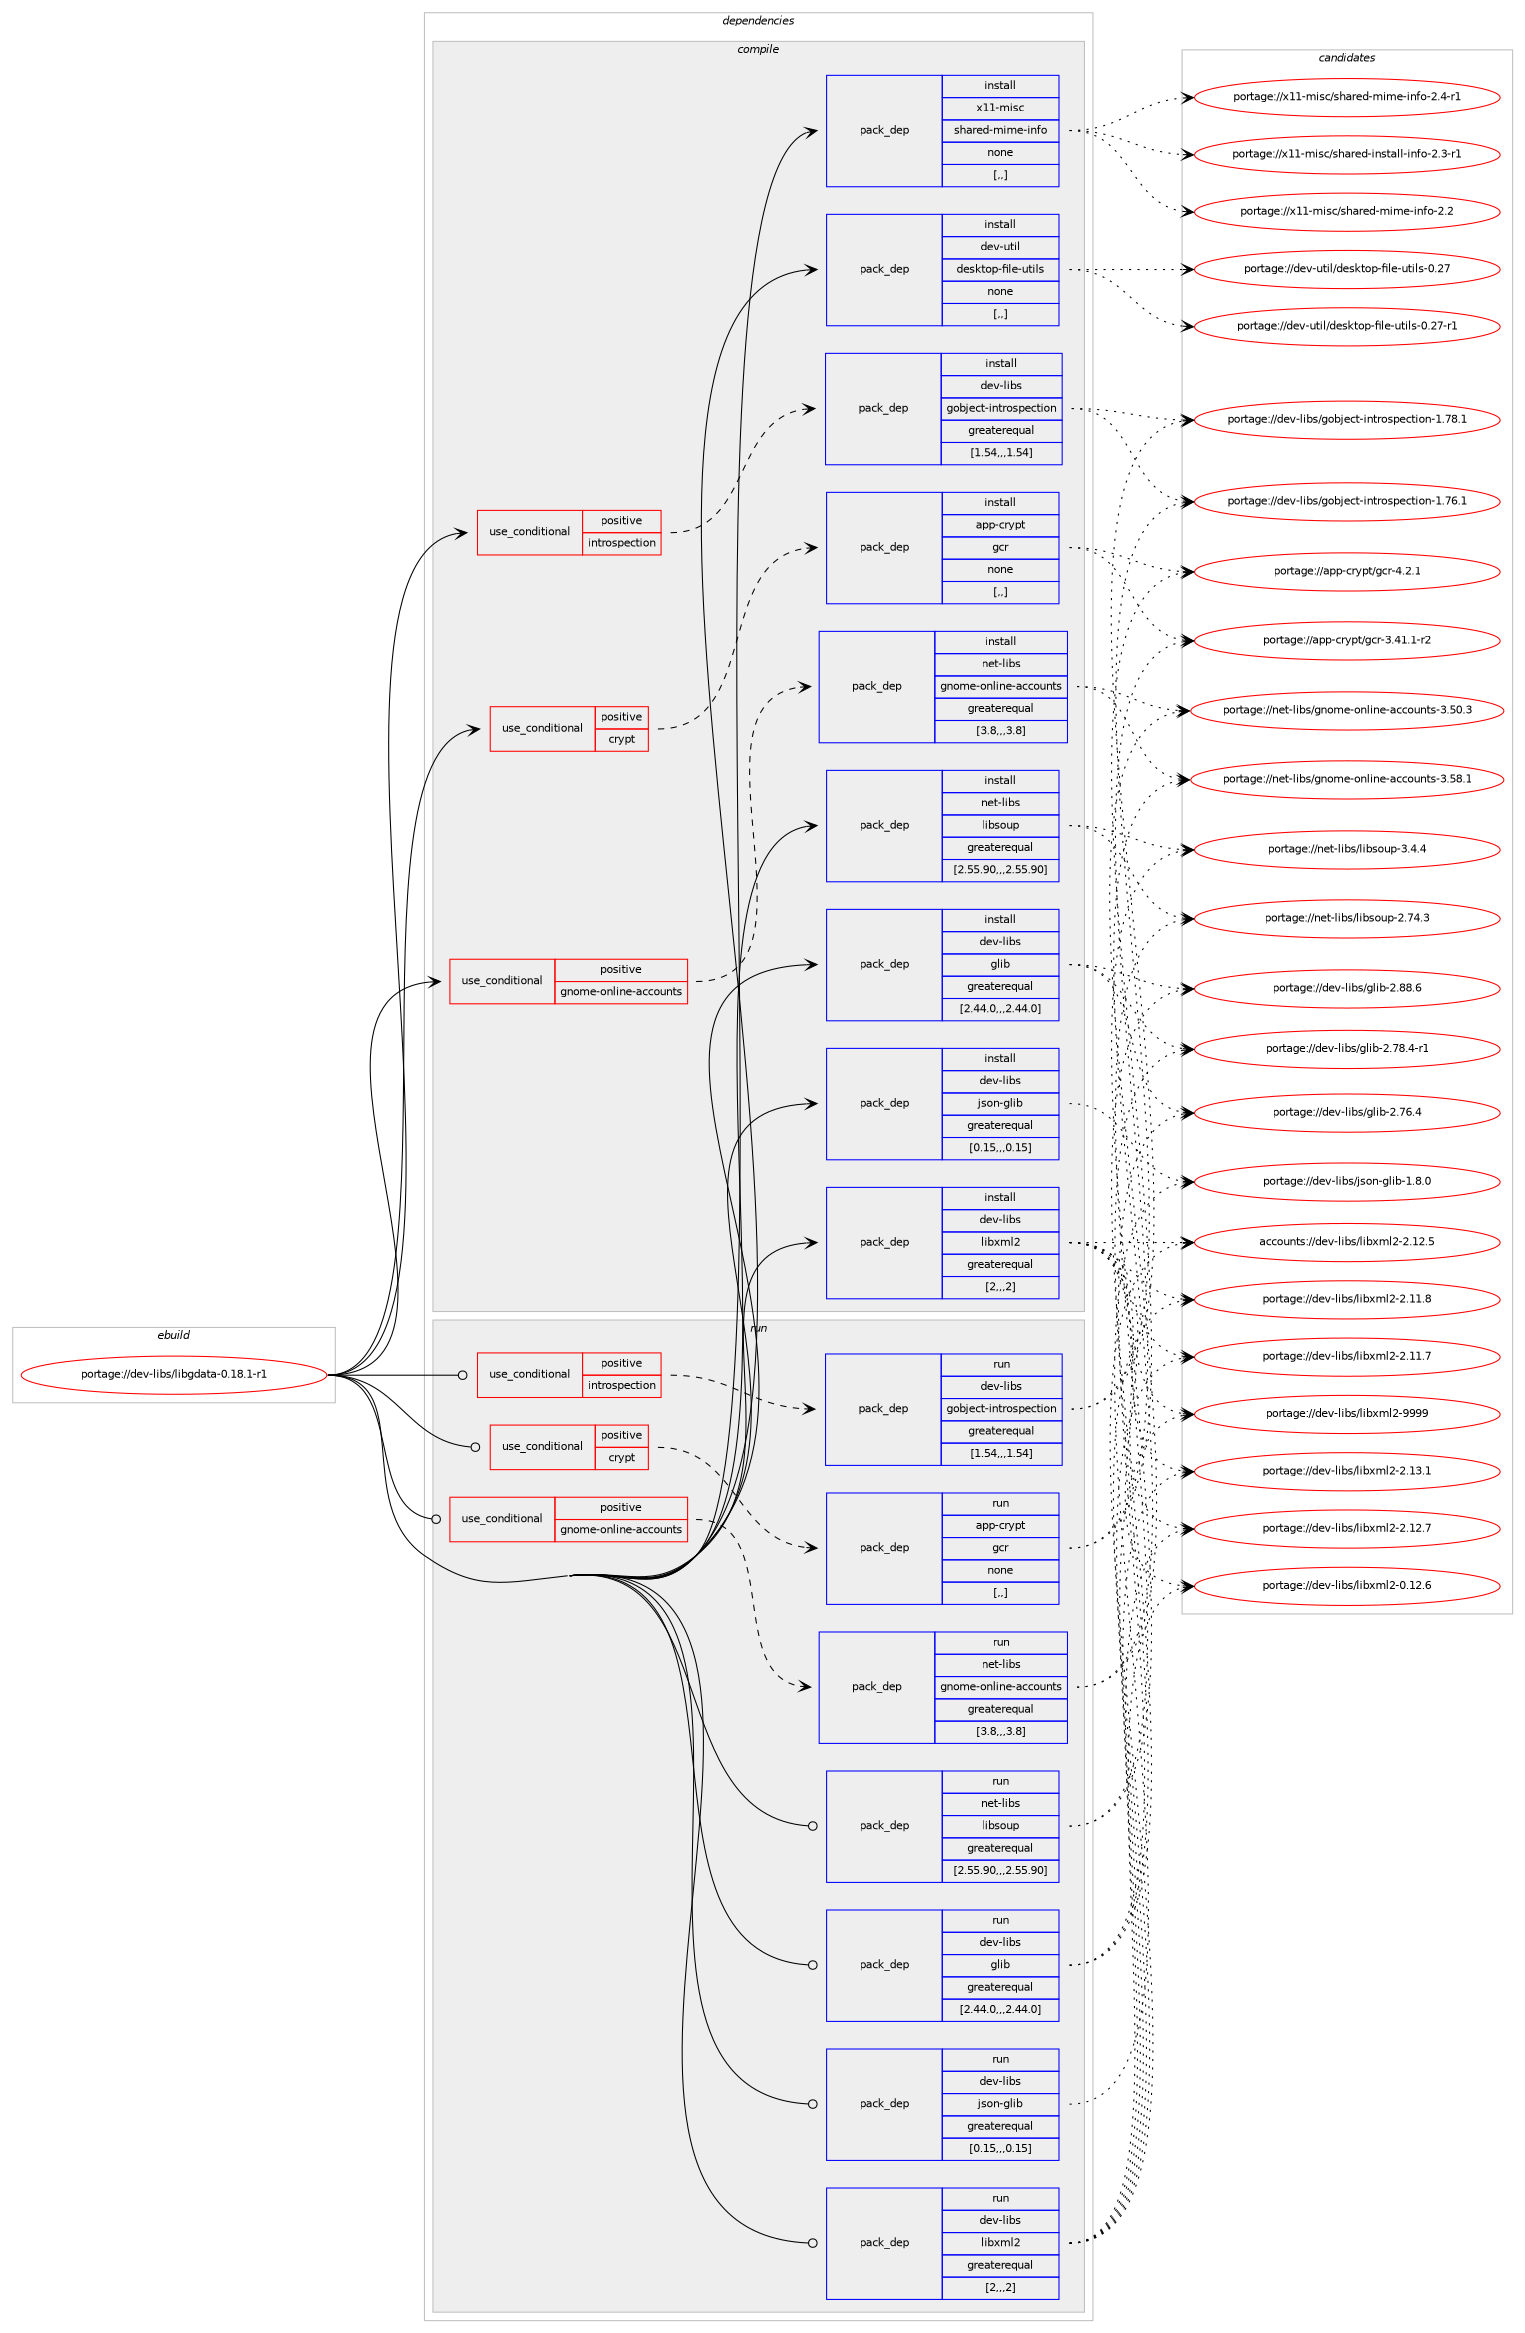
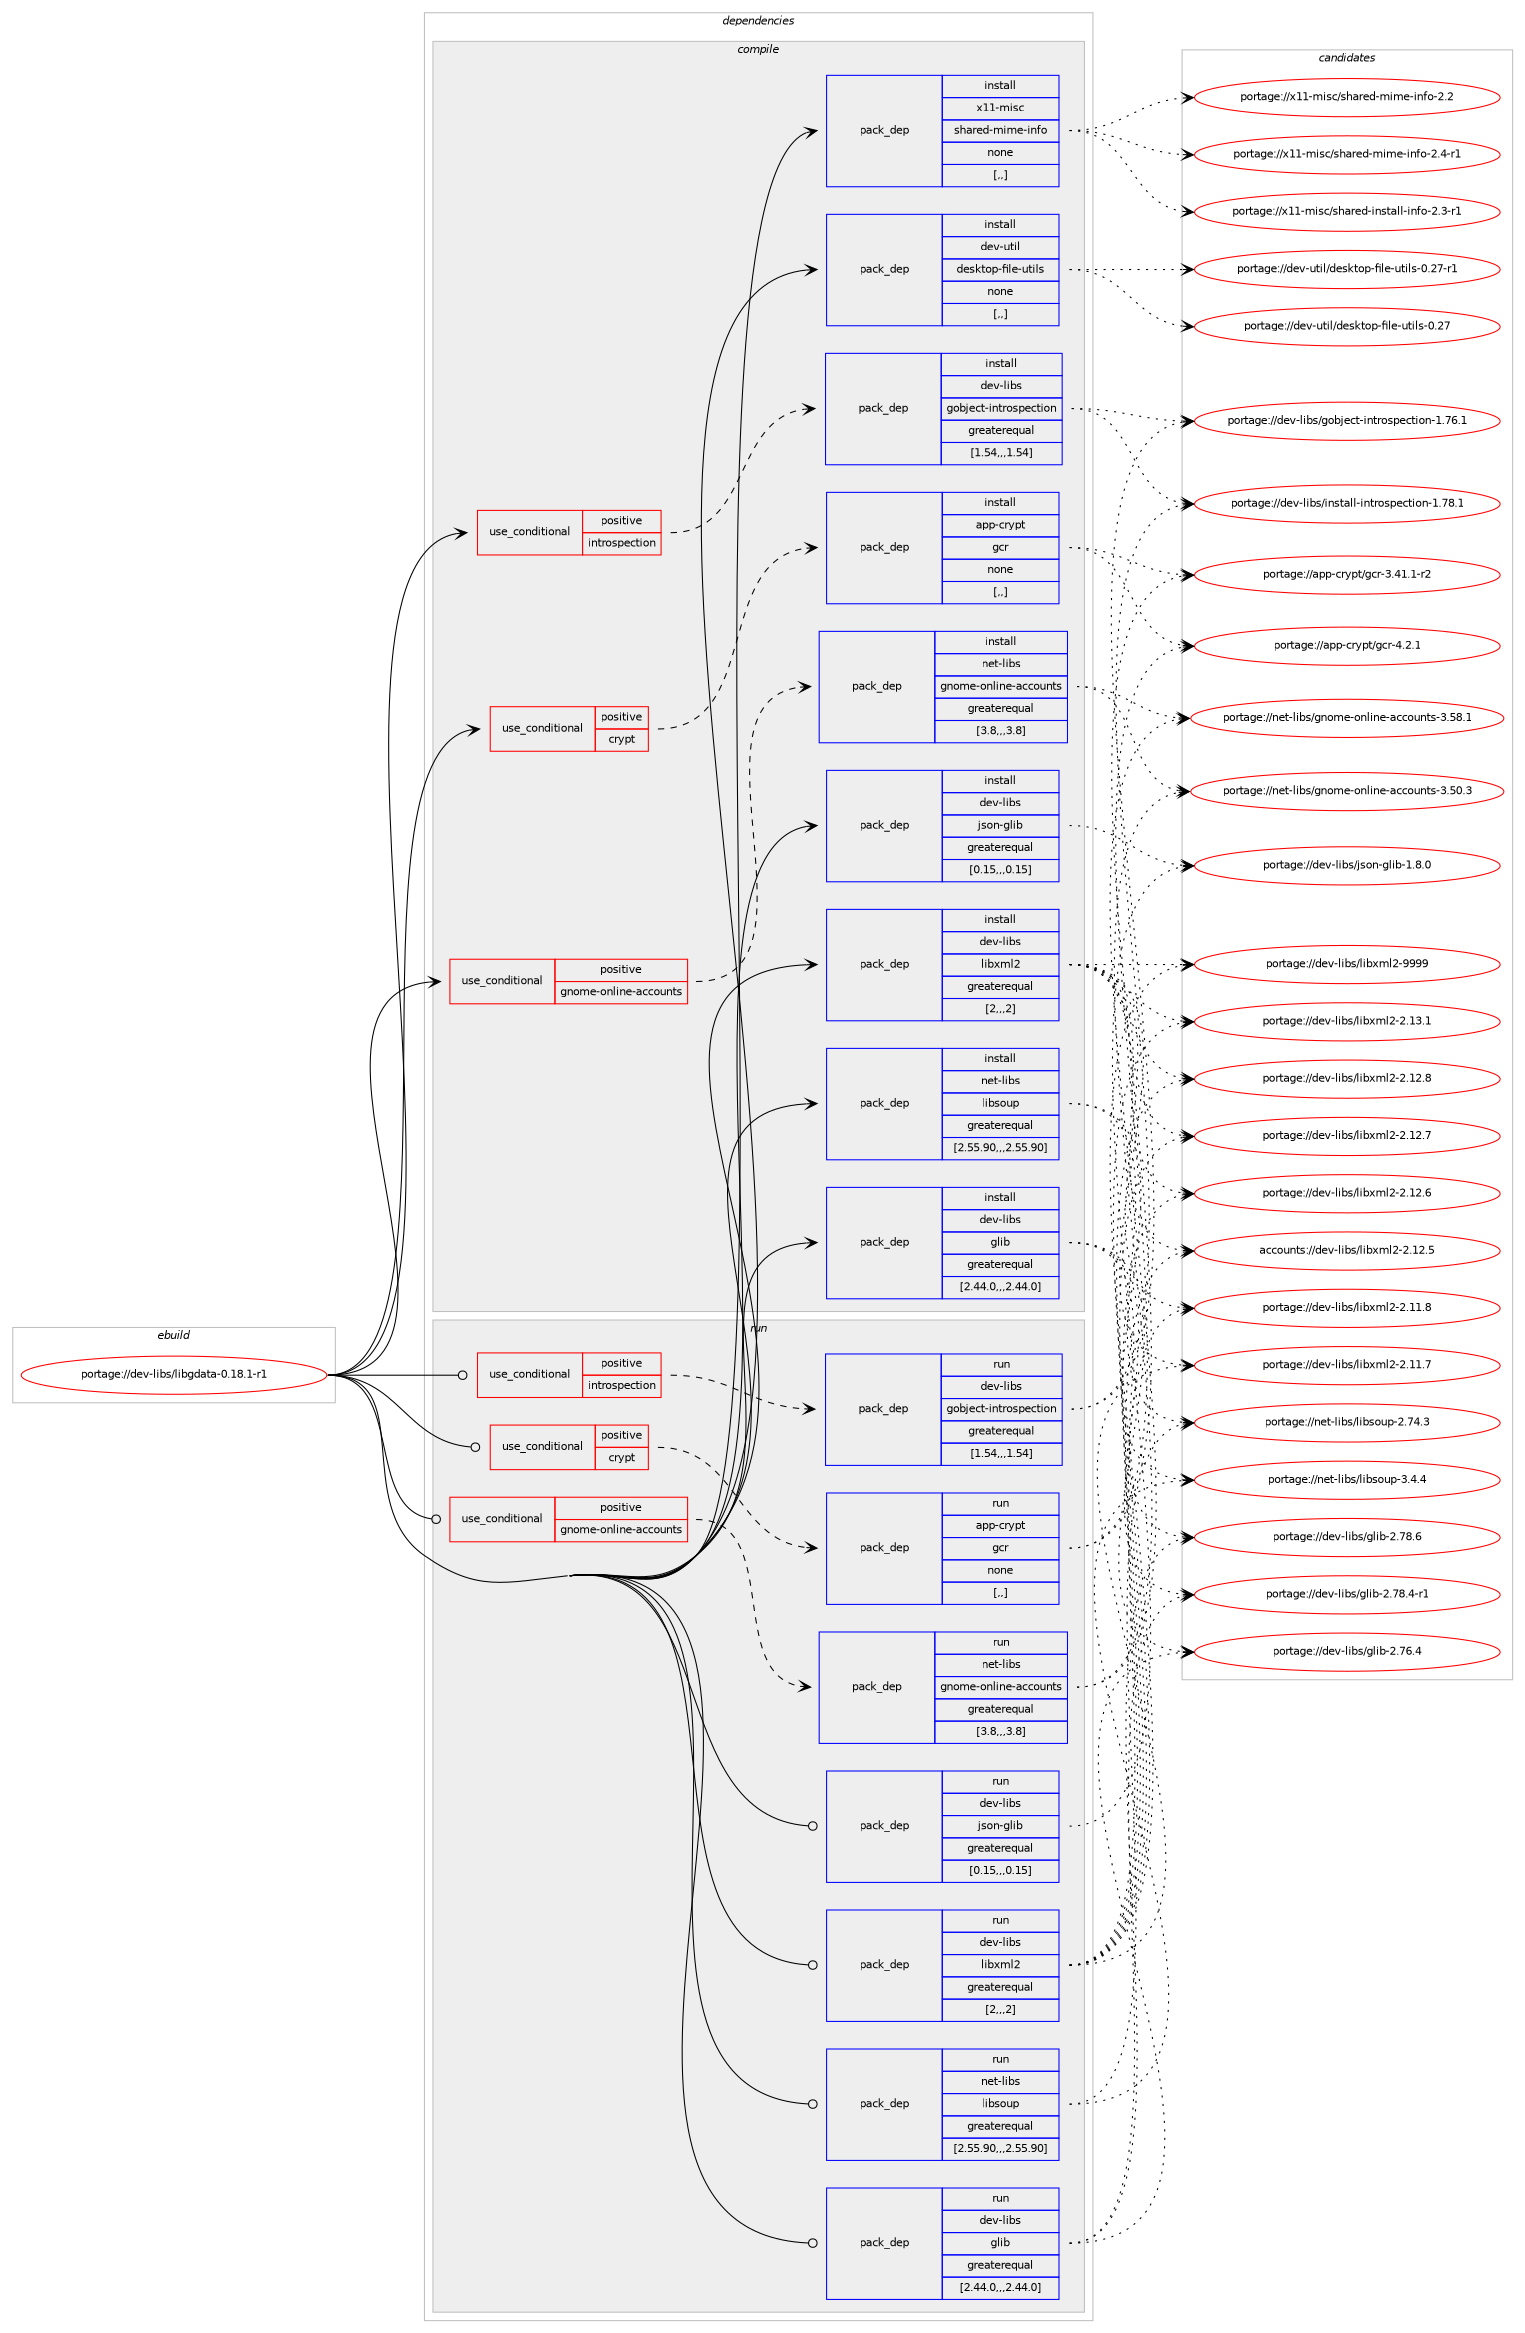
node "portage://dev-libs/gobject-introspection-1.78.1": label "portage://dev-libs/gobject-introspection-1.78.1" -> "portage://dev-libs/install-introspection-1.78.1"
node "portage://dev-libs/glib-2.88.6": label "portage://dev-libs/glib-2.88.6" -> "portage://dev-libs/glib-2.78.6"
node "portage://dev-libs/libxml2-2.12.8": added
node "portage://dev-libs/libxml2-0.12.6": label "portage://dev-libs/libxml2-0.12.6" -> "portage://dev-libs/libxml2-2.12.6"
